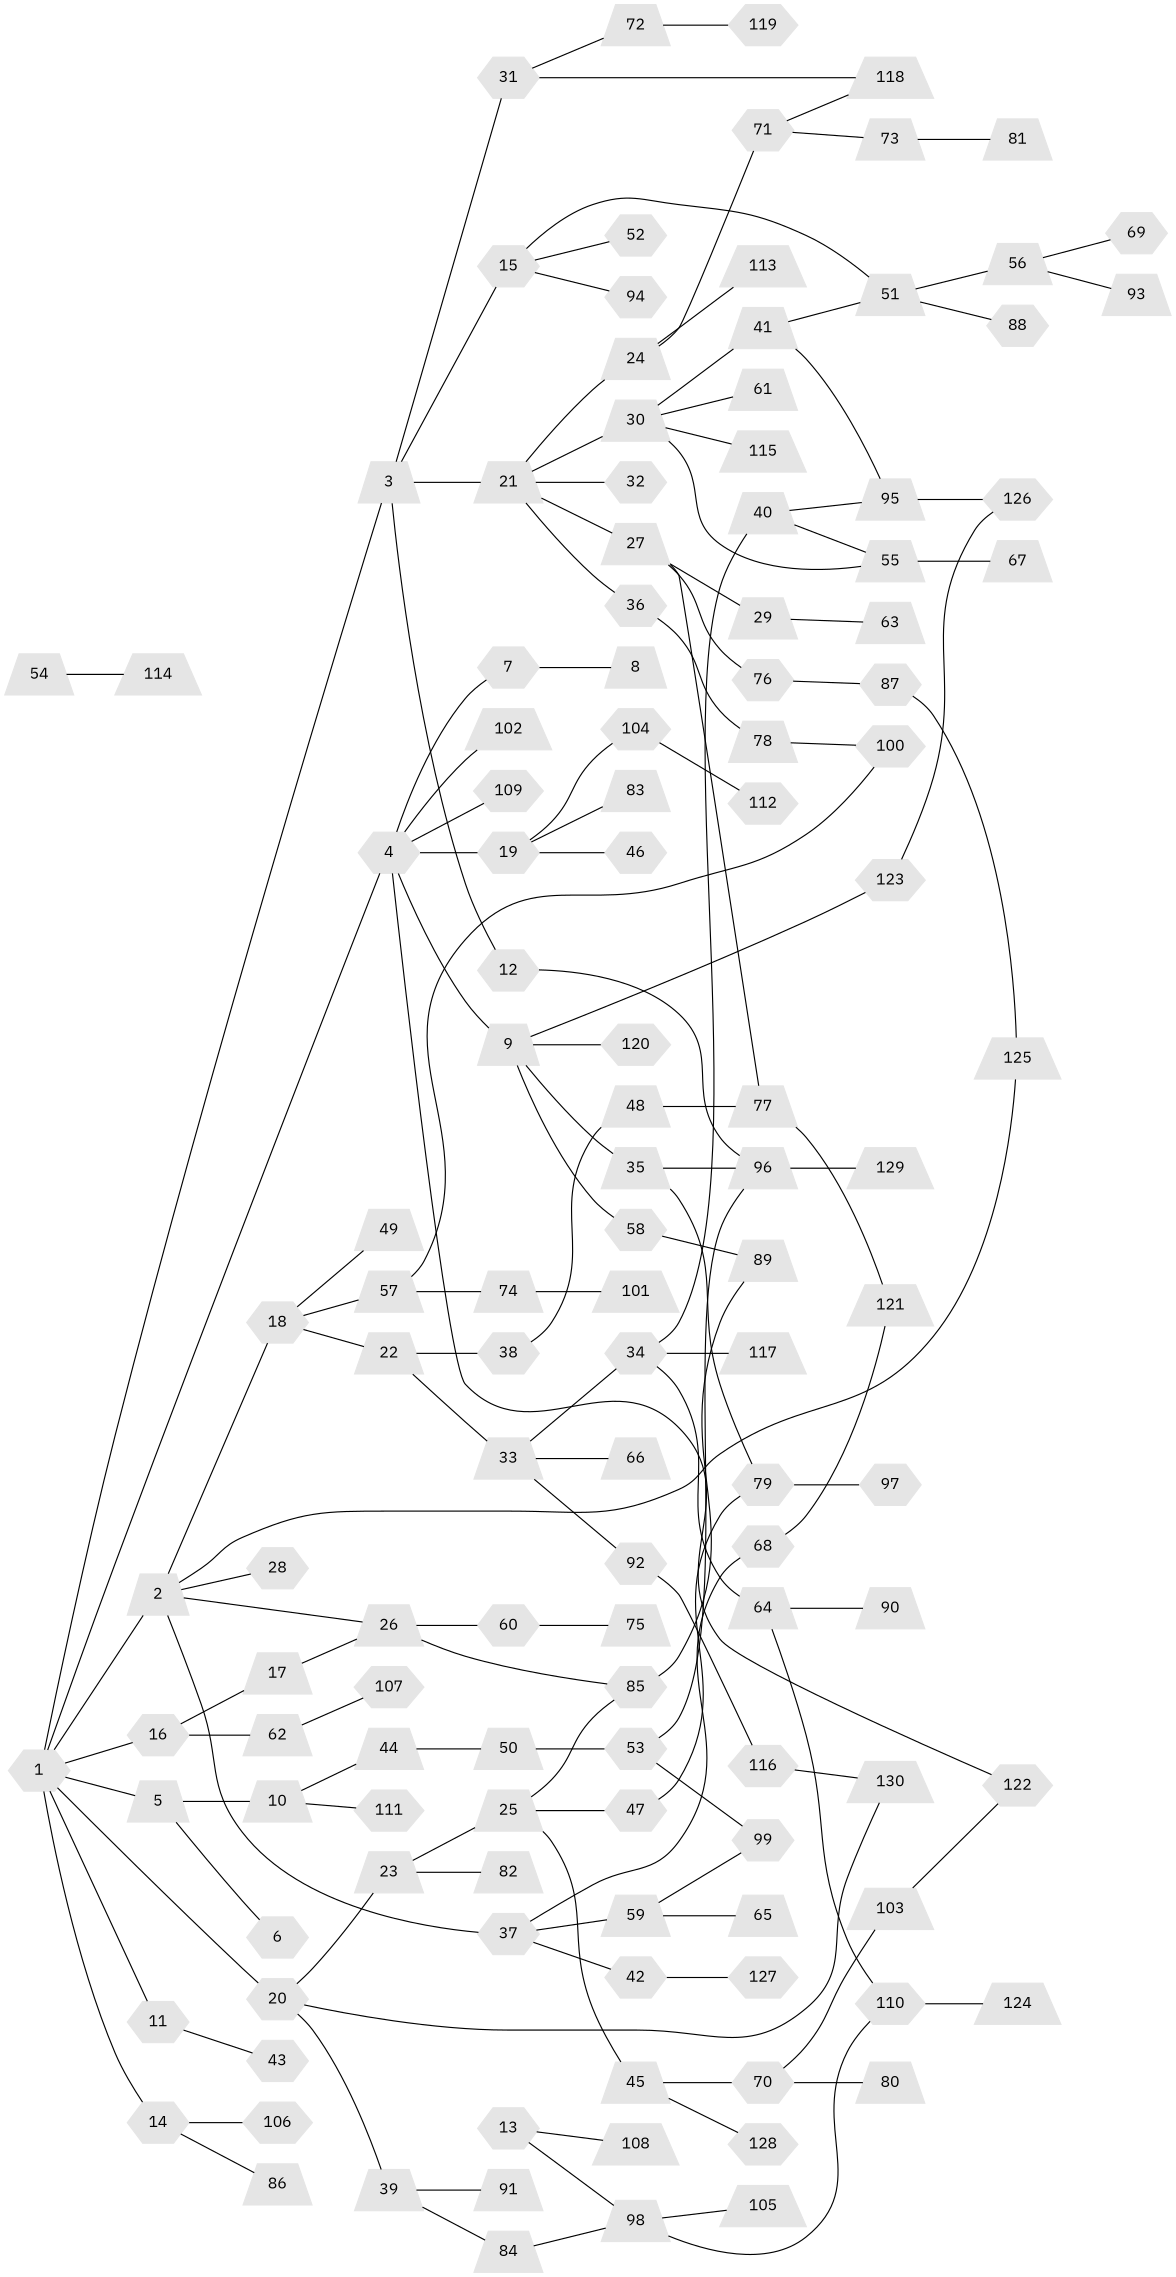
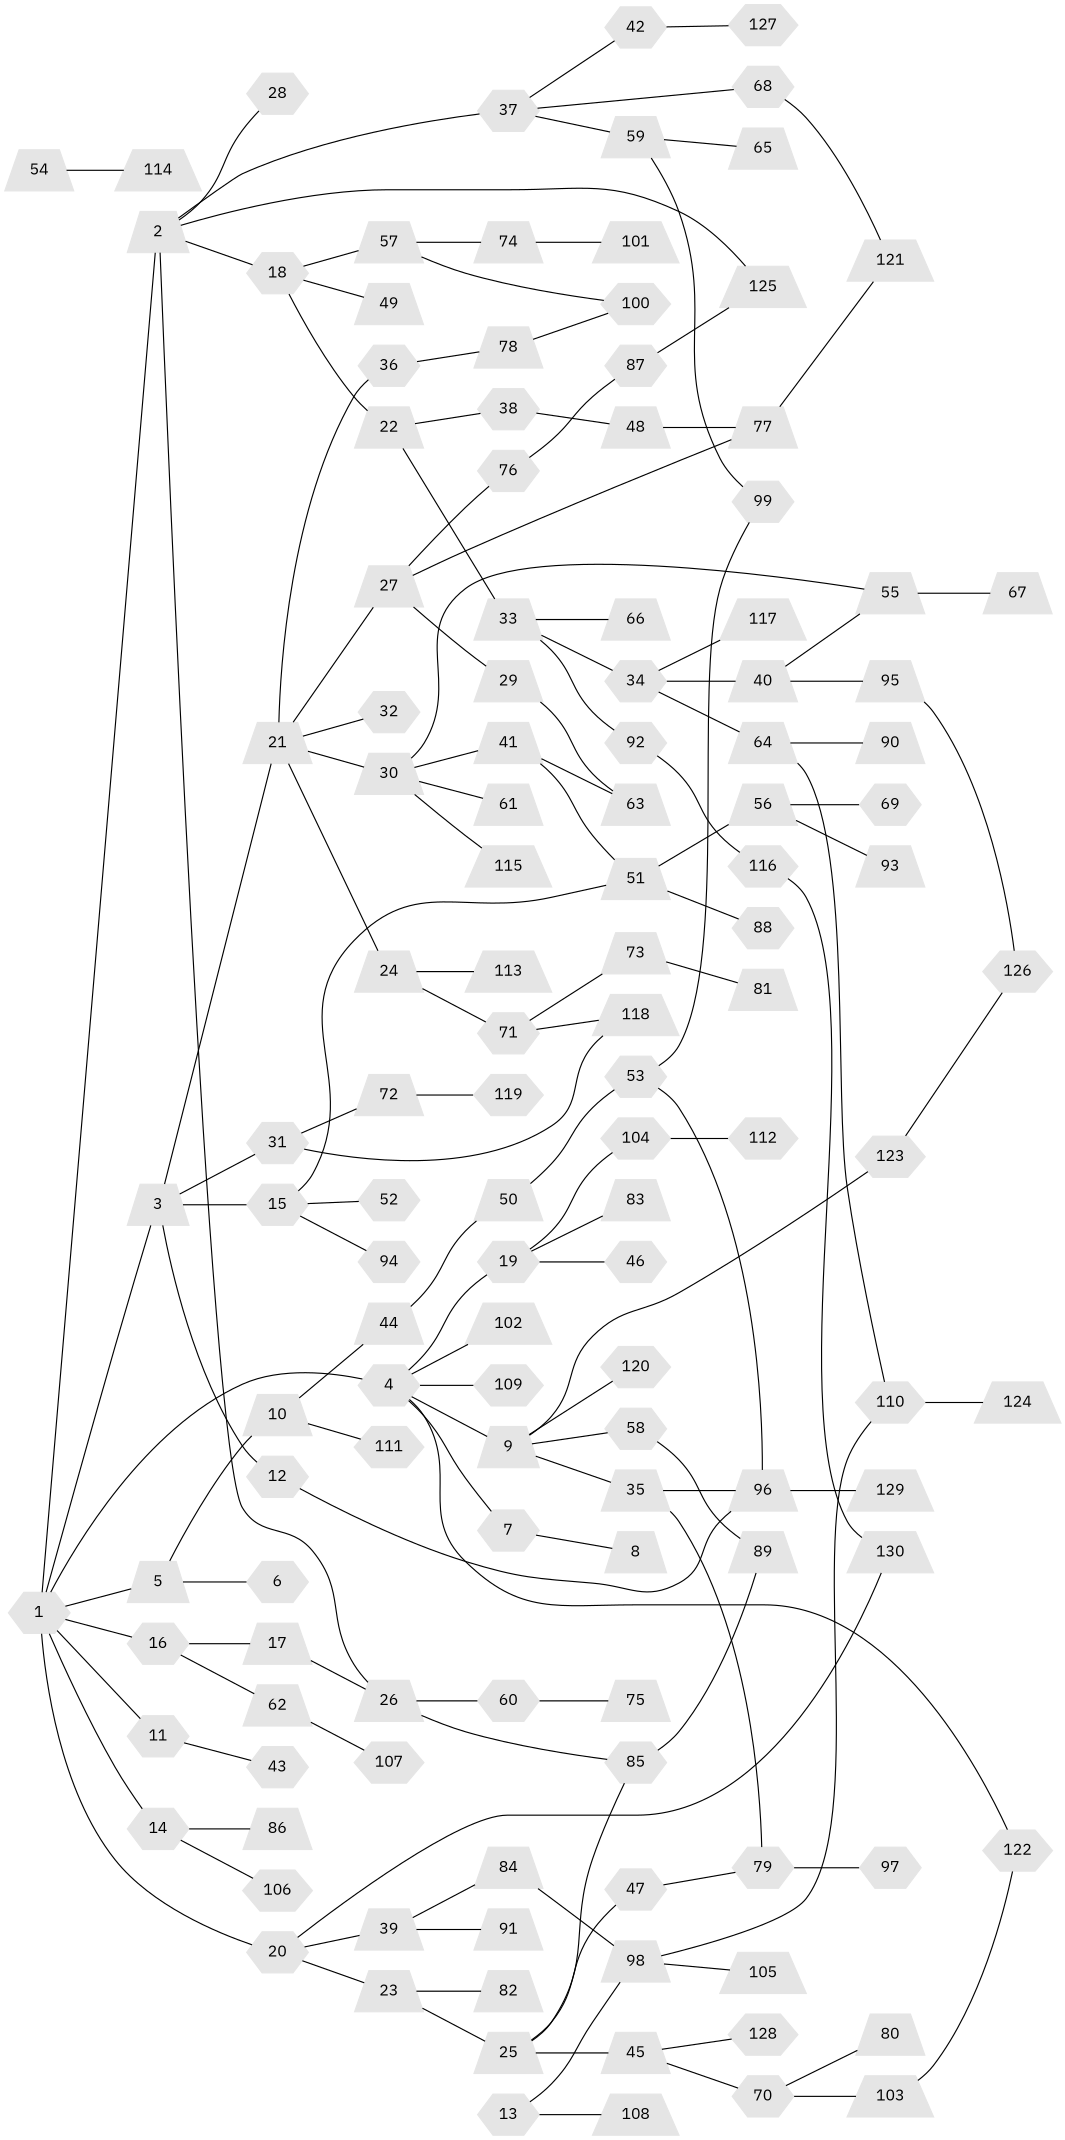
edge "41" -- "95": now "41" -- "63"
